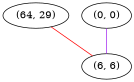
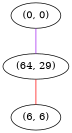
edge "(0, 0)" -- "(6, 6)": now "(0, 0)" -- "(64, 29)"
